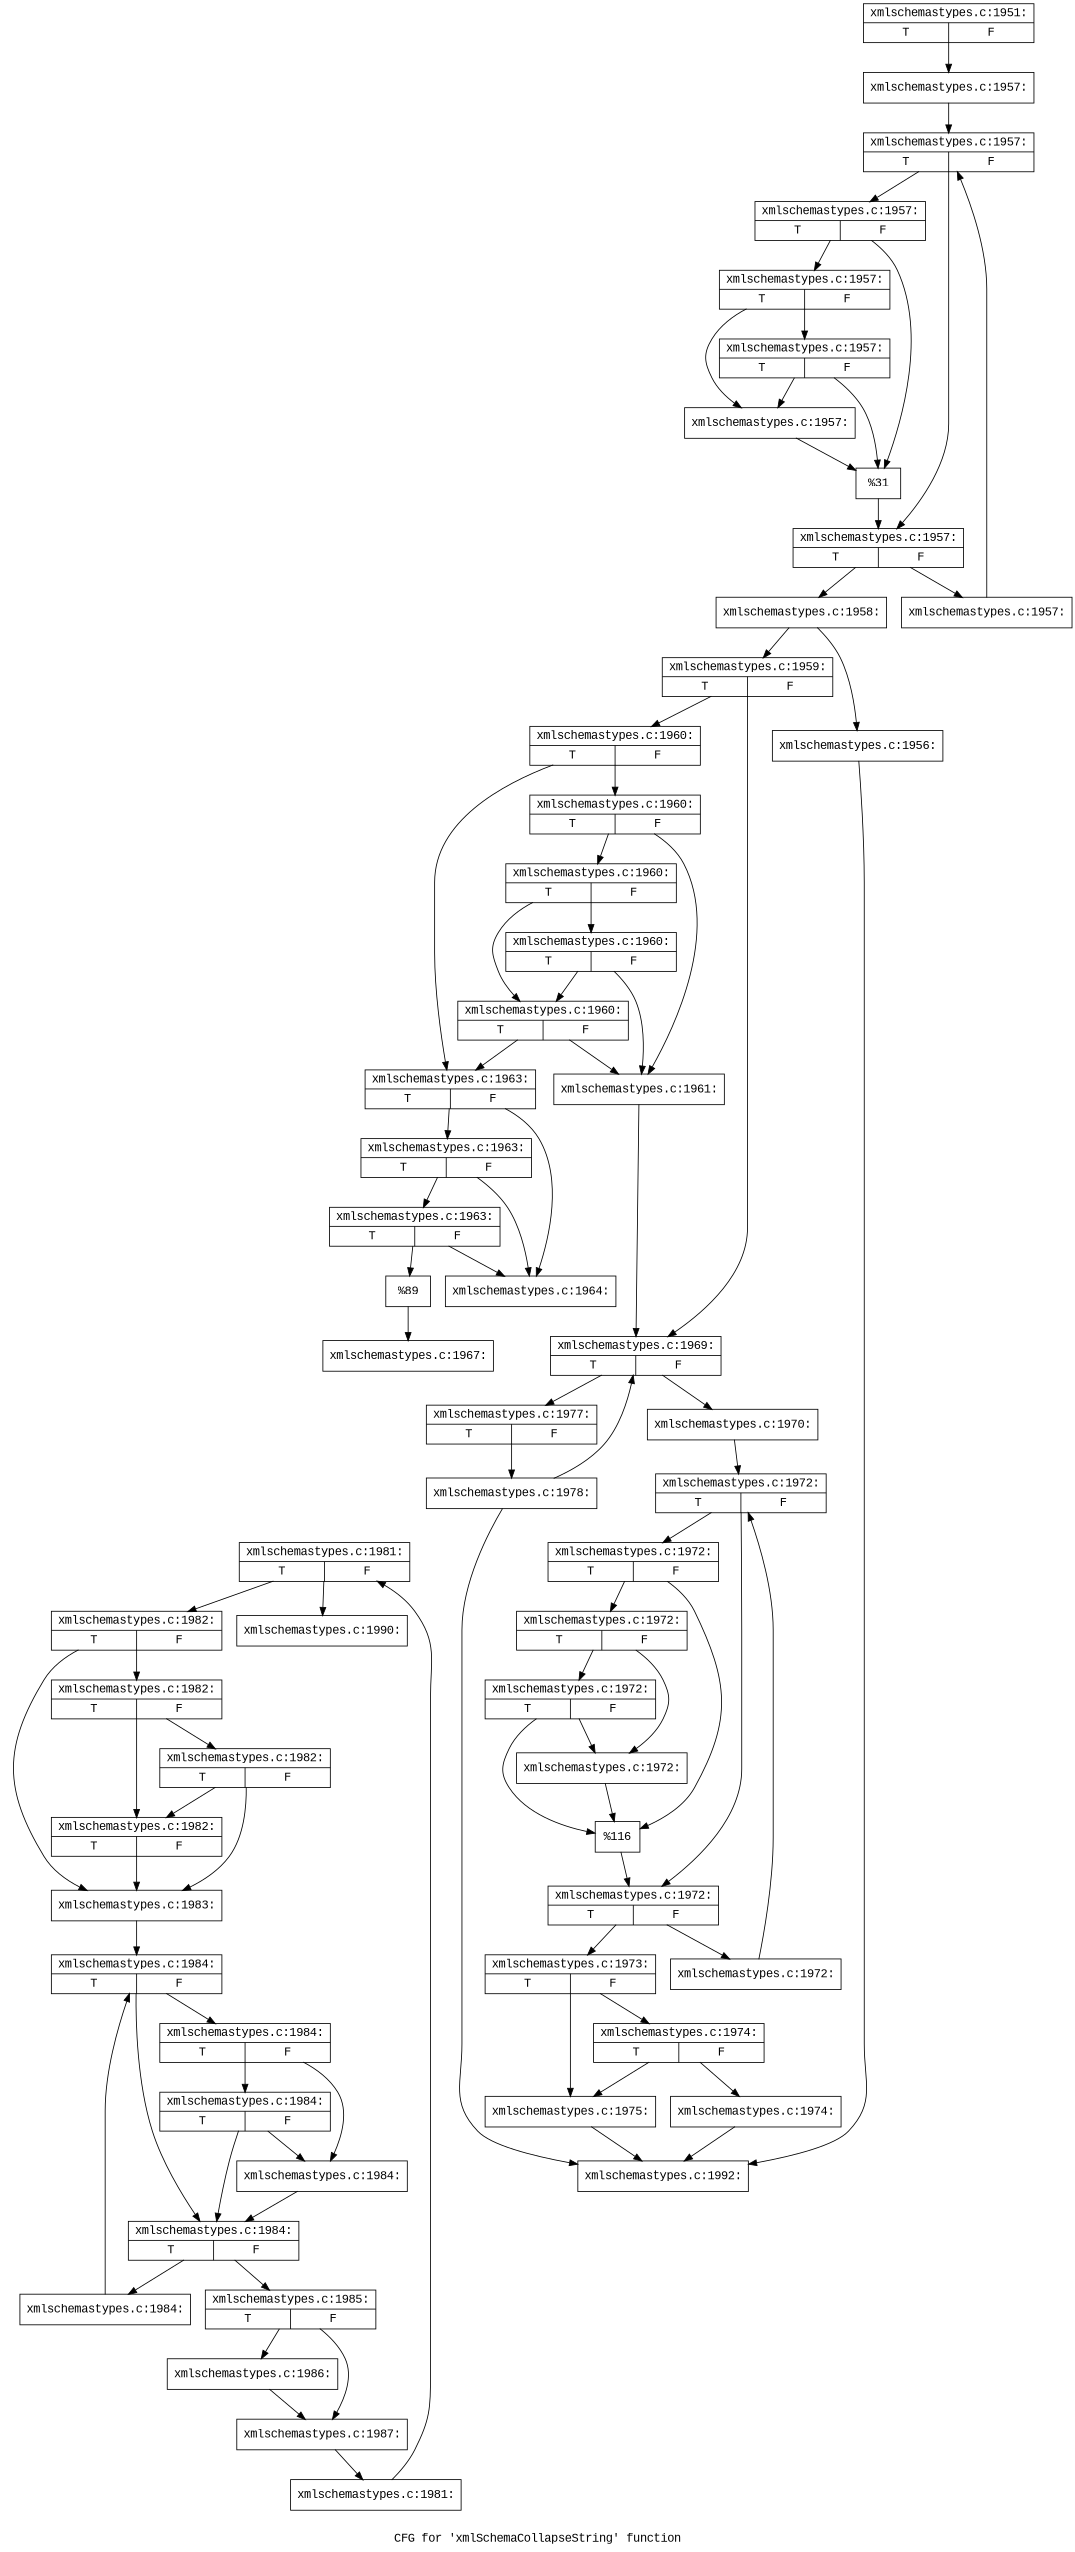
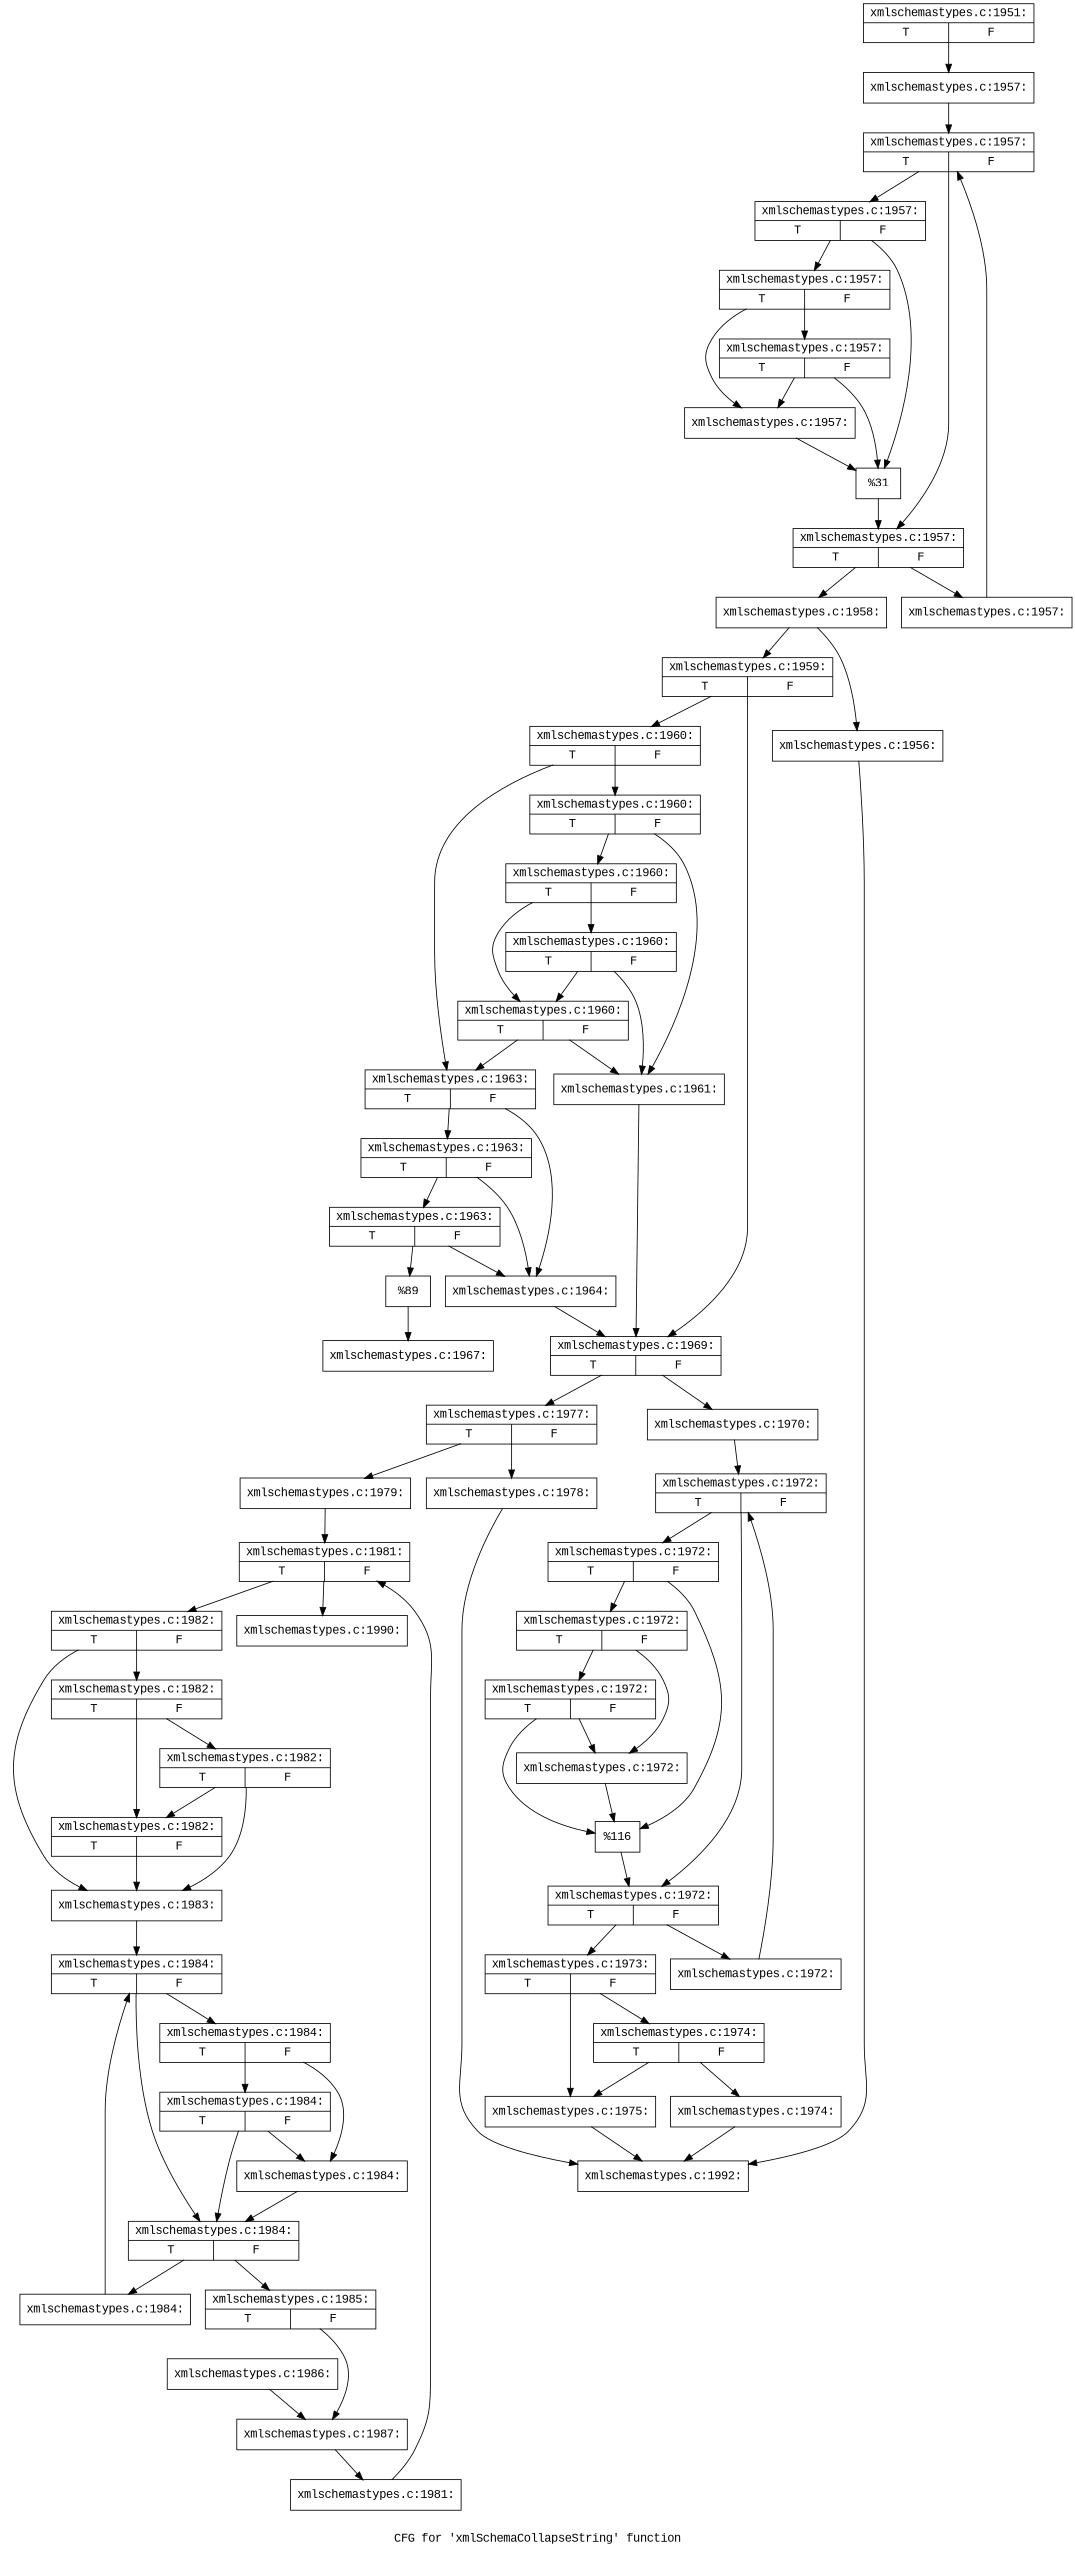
edge "xmlschemastypes.c:1978:" -> "xmlschemastypes.c:1969:": now "xmlschemastypes.c:1964:" -> "xmlschemastypes.c:1969:"
node "xmlschemastypes.c:1979:": added
edge "xmlschemastypes.c:1985:" -> "xmlschemastypes.c:1986:": removed
